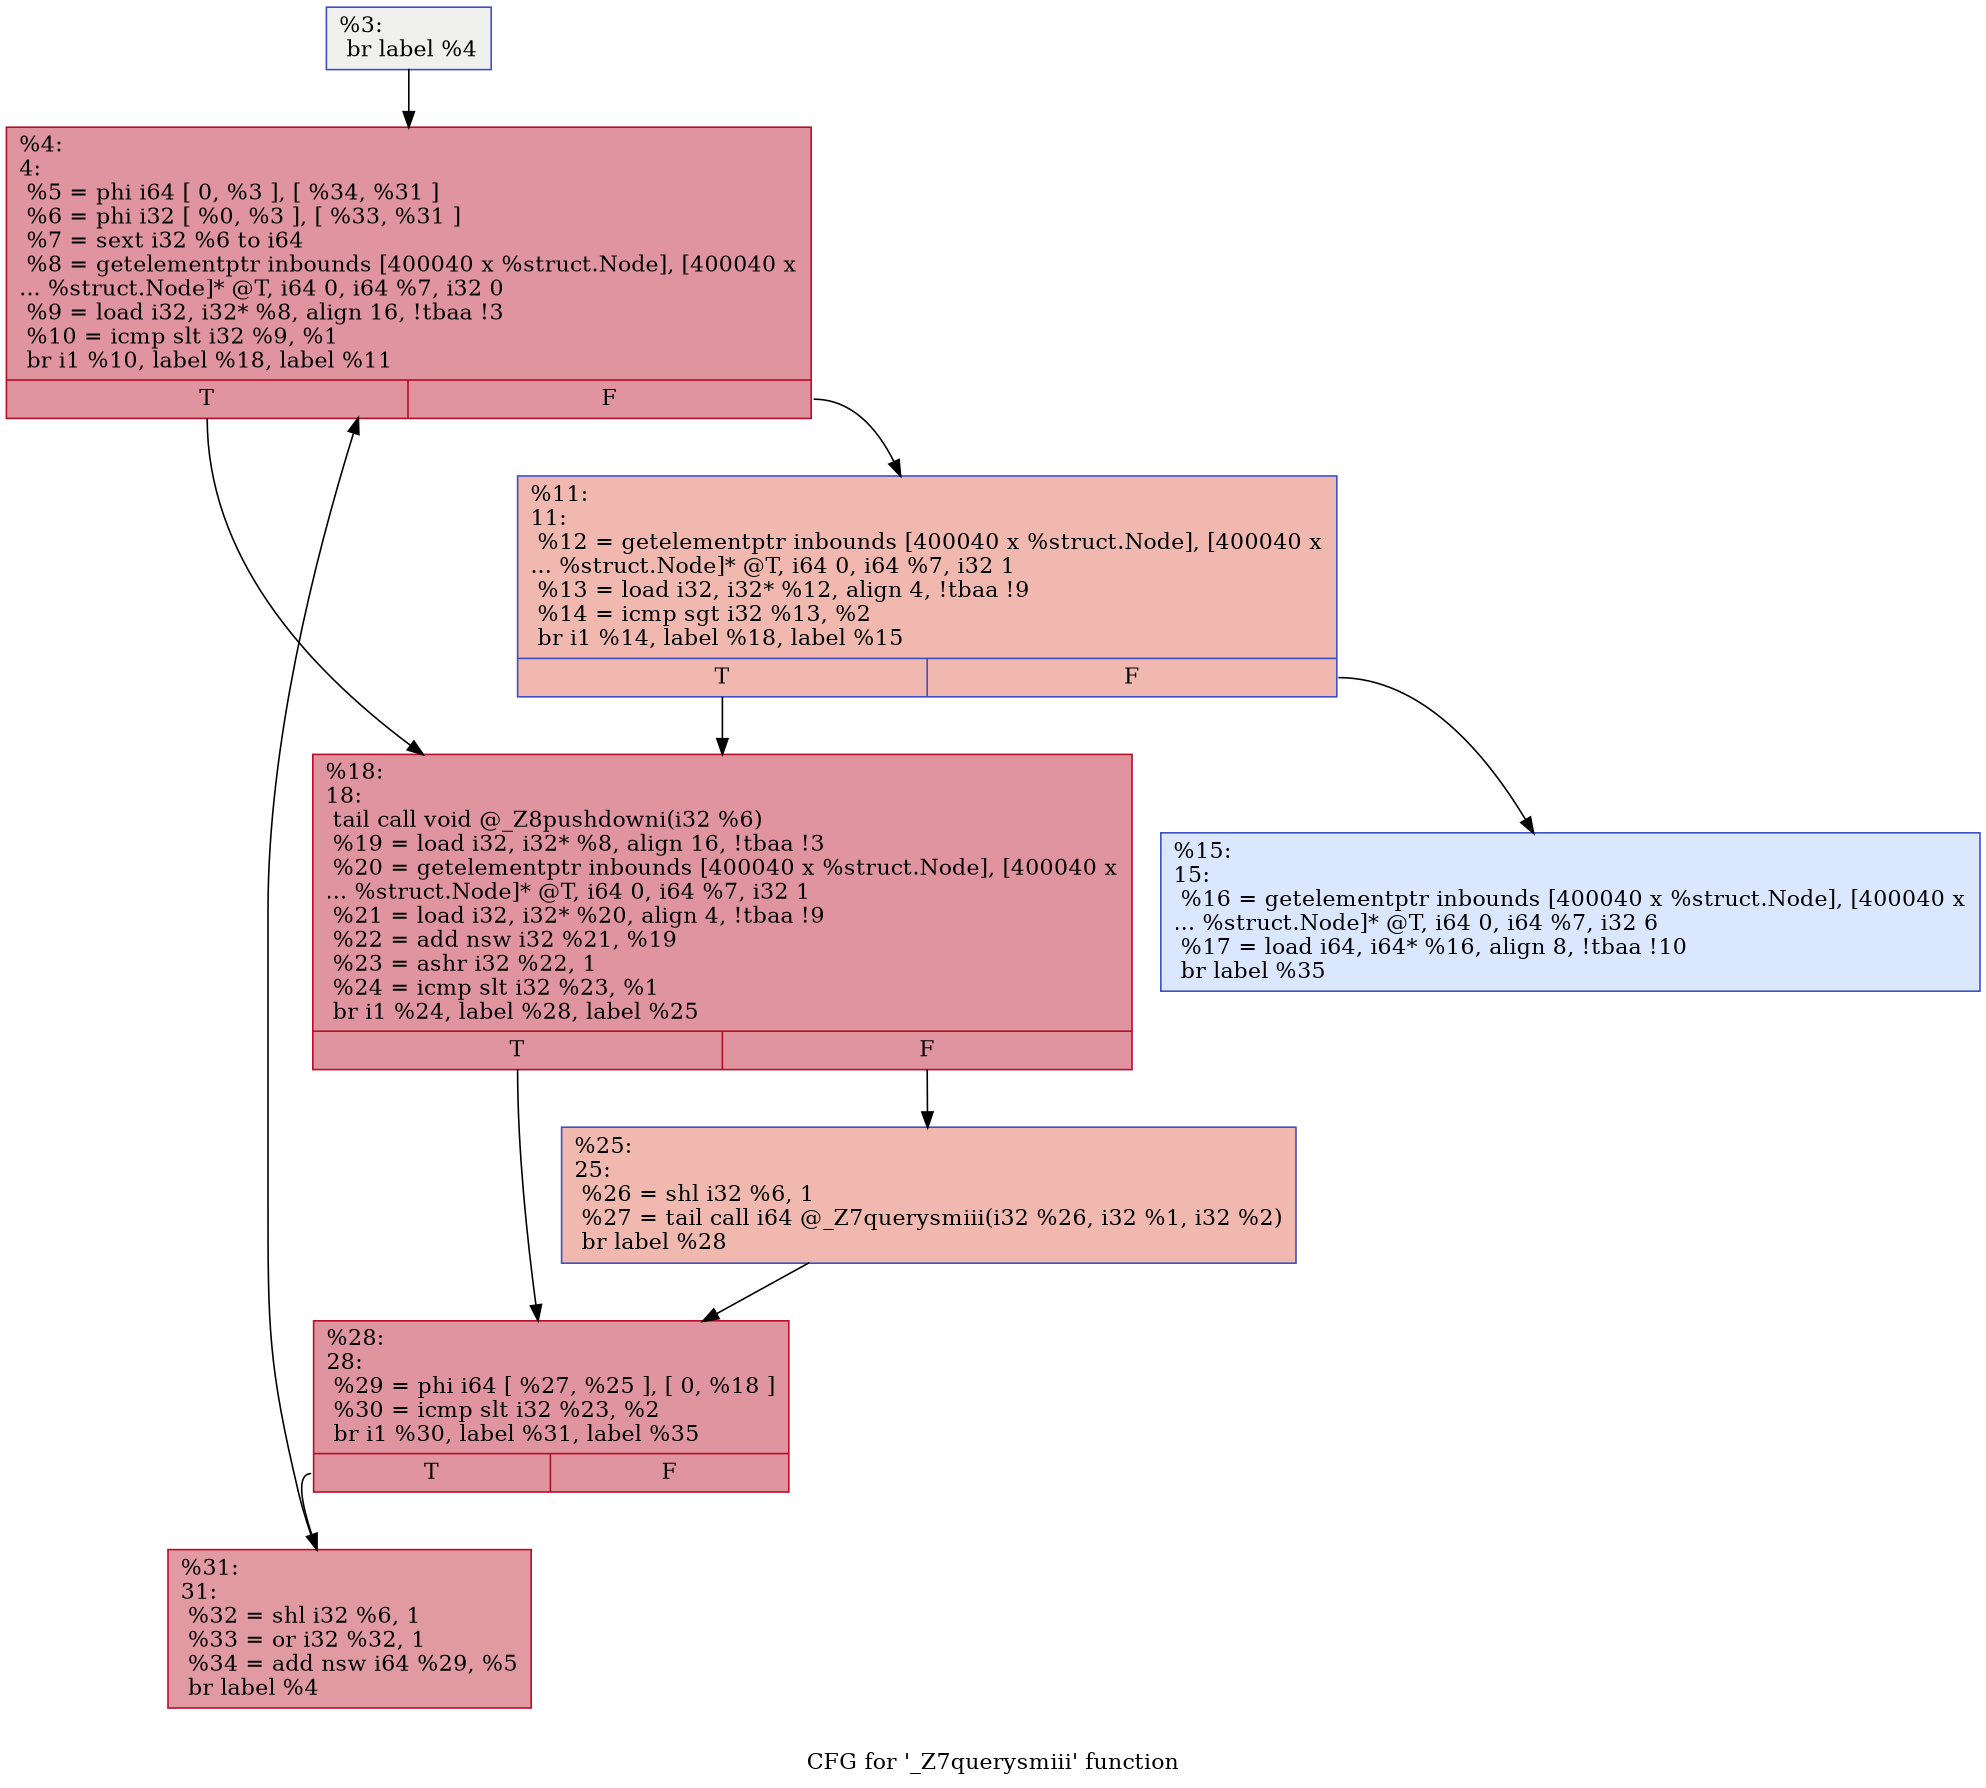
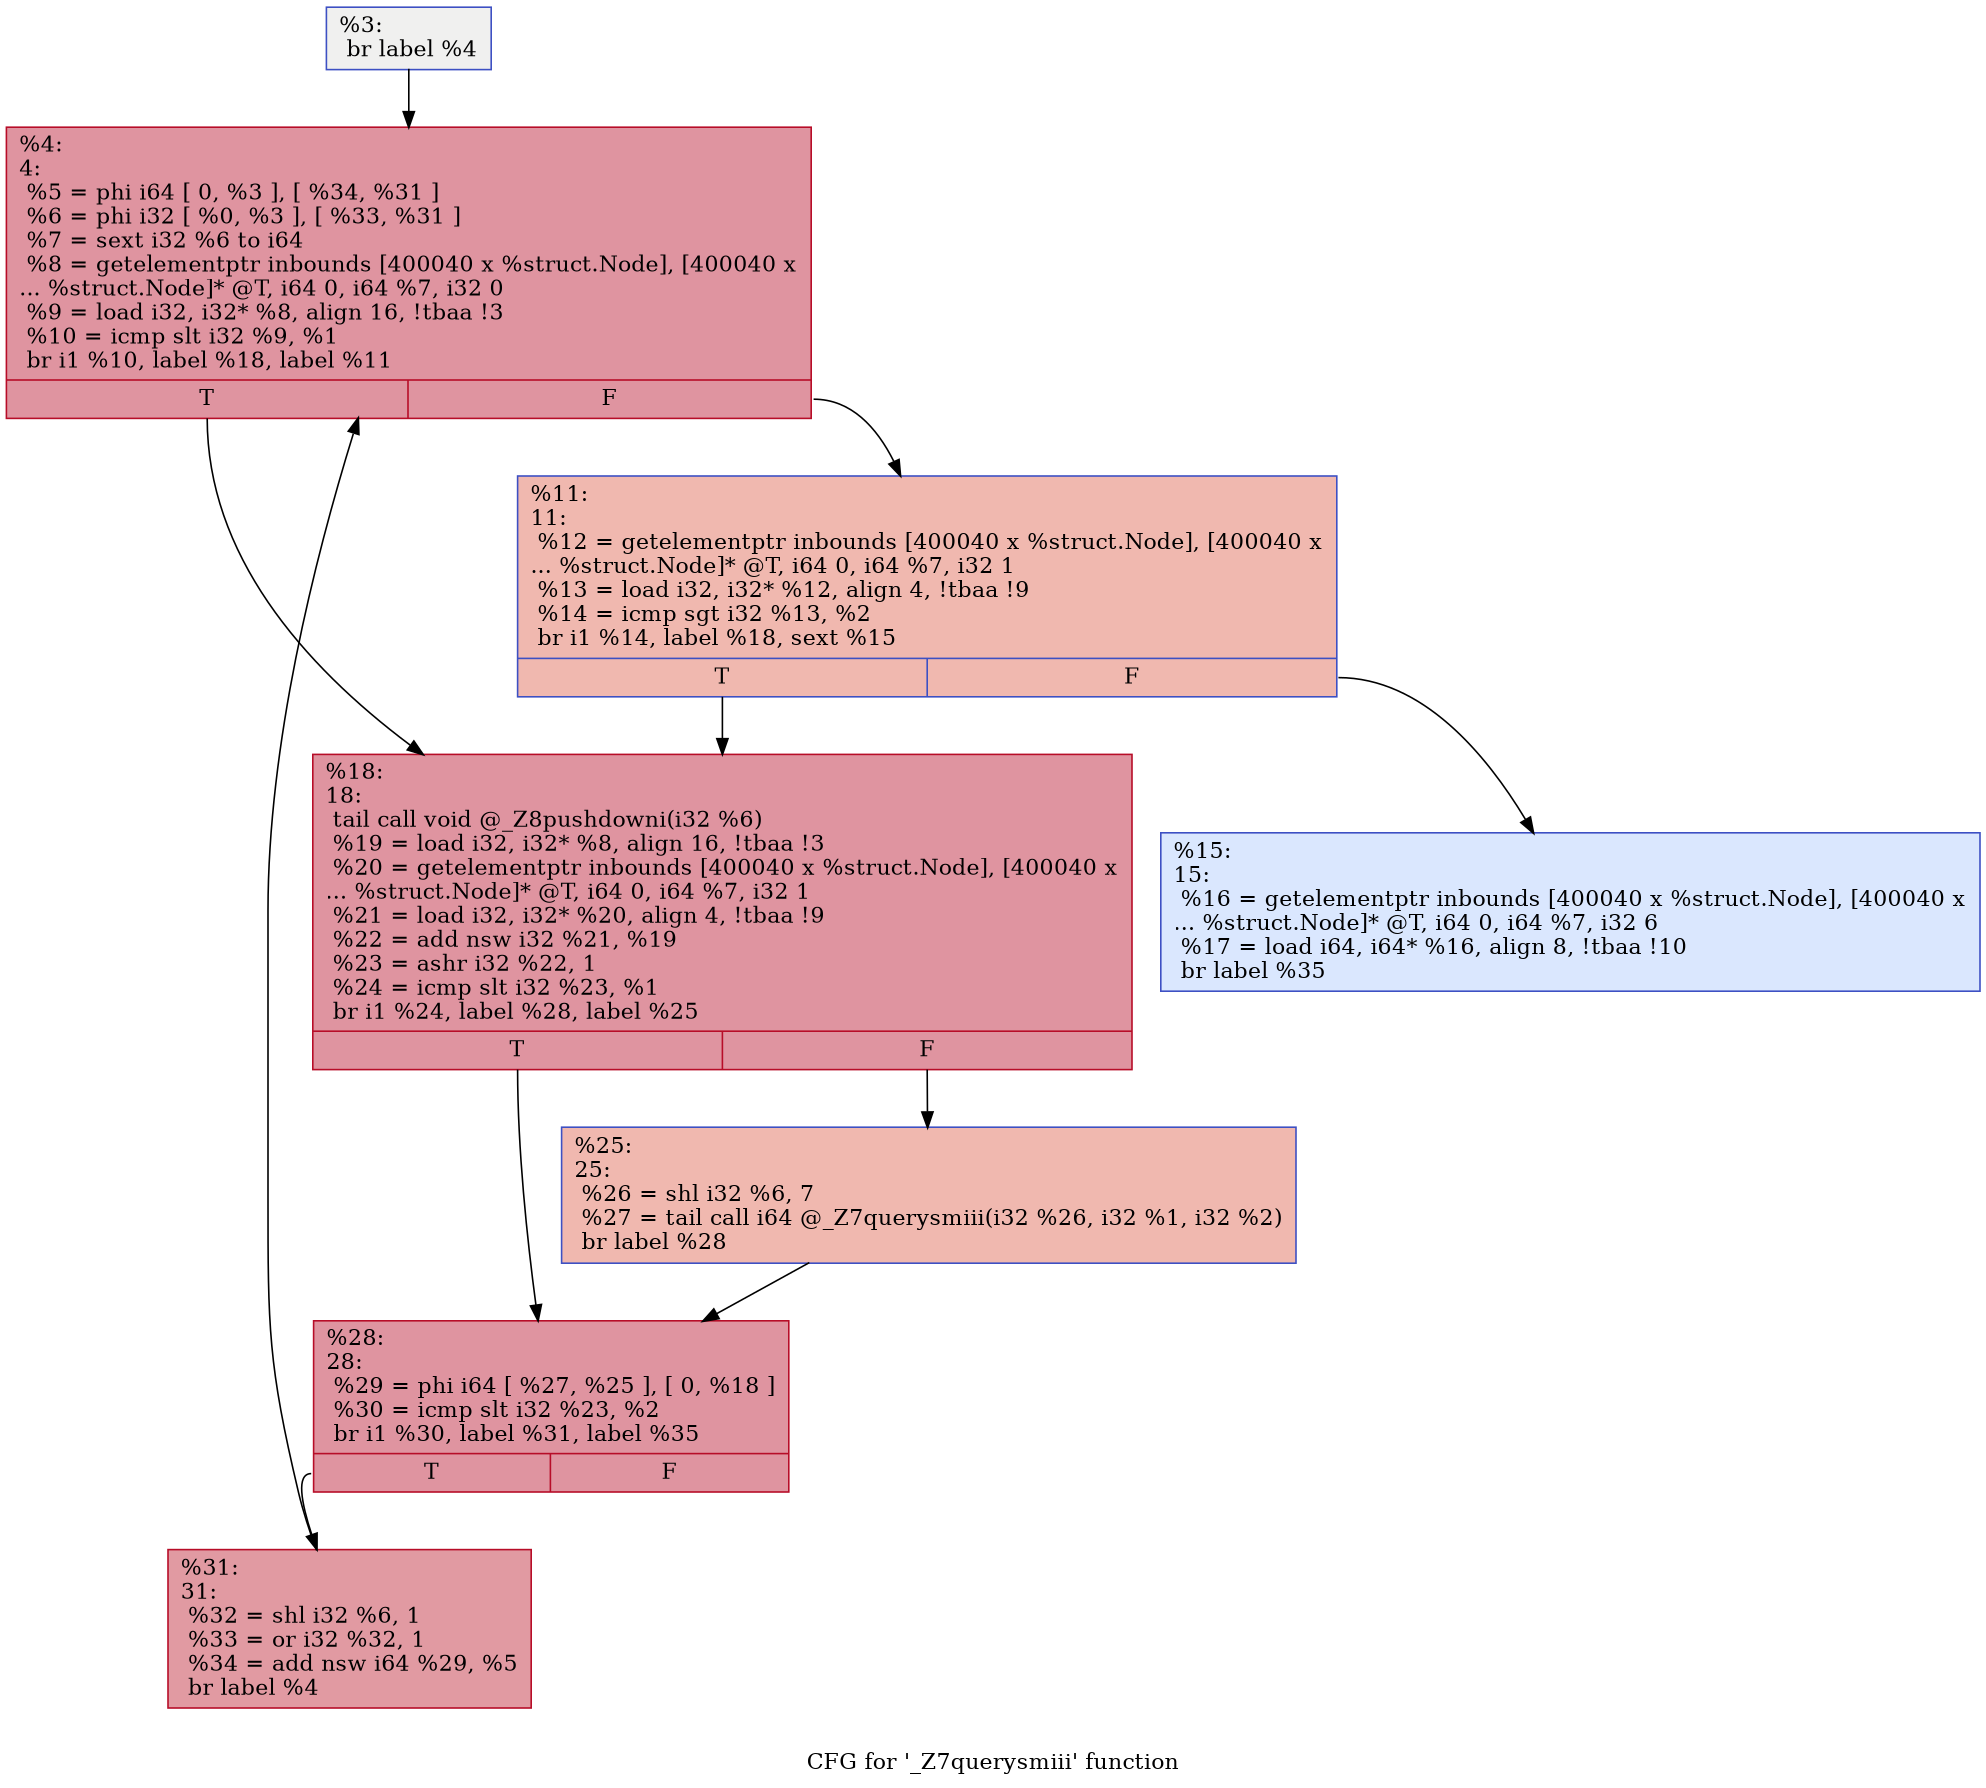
node "%11:": text "br i1 %14, label %18, label %15" -> "br i1 %14, label %18, sext %15"
node "%25:": text "%26 = shl i32 %6, 1" -> "%26 = shl i32 %6, 7"
